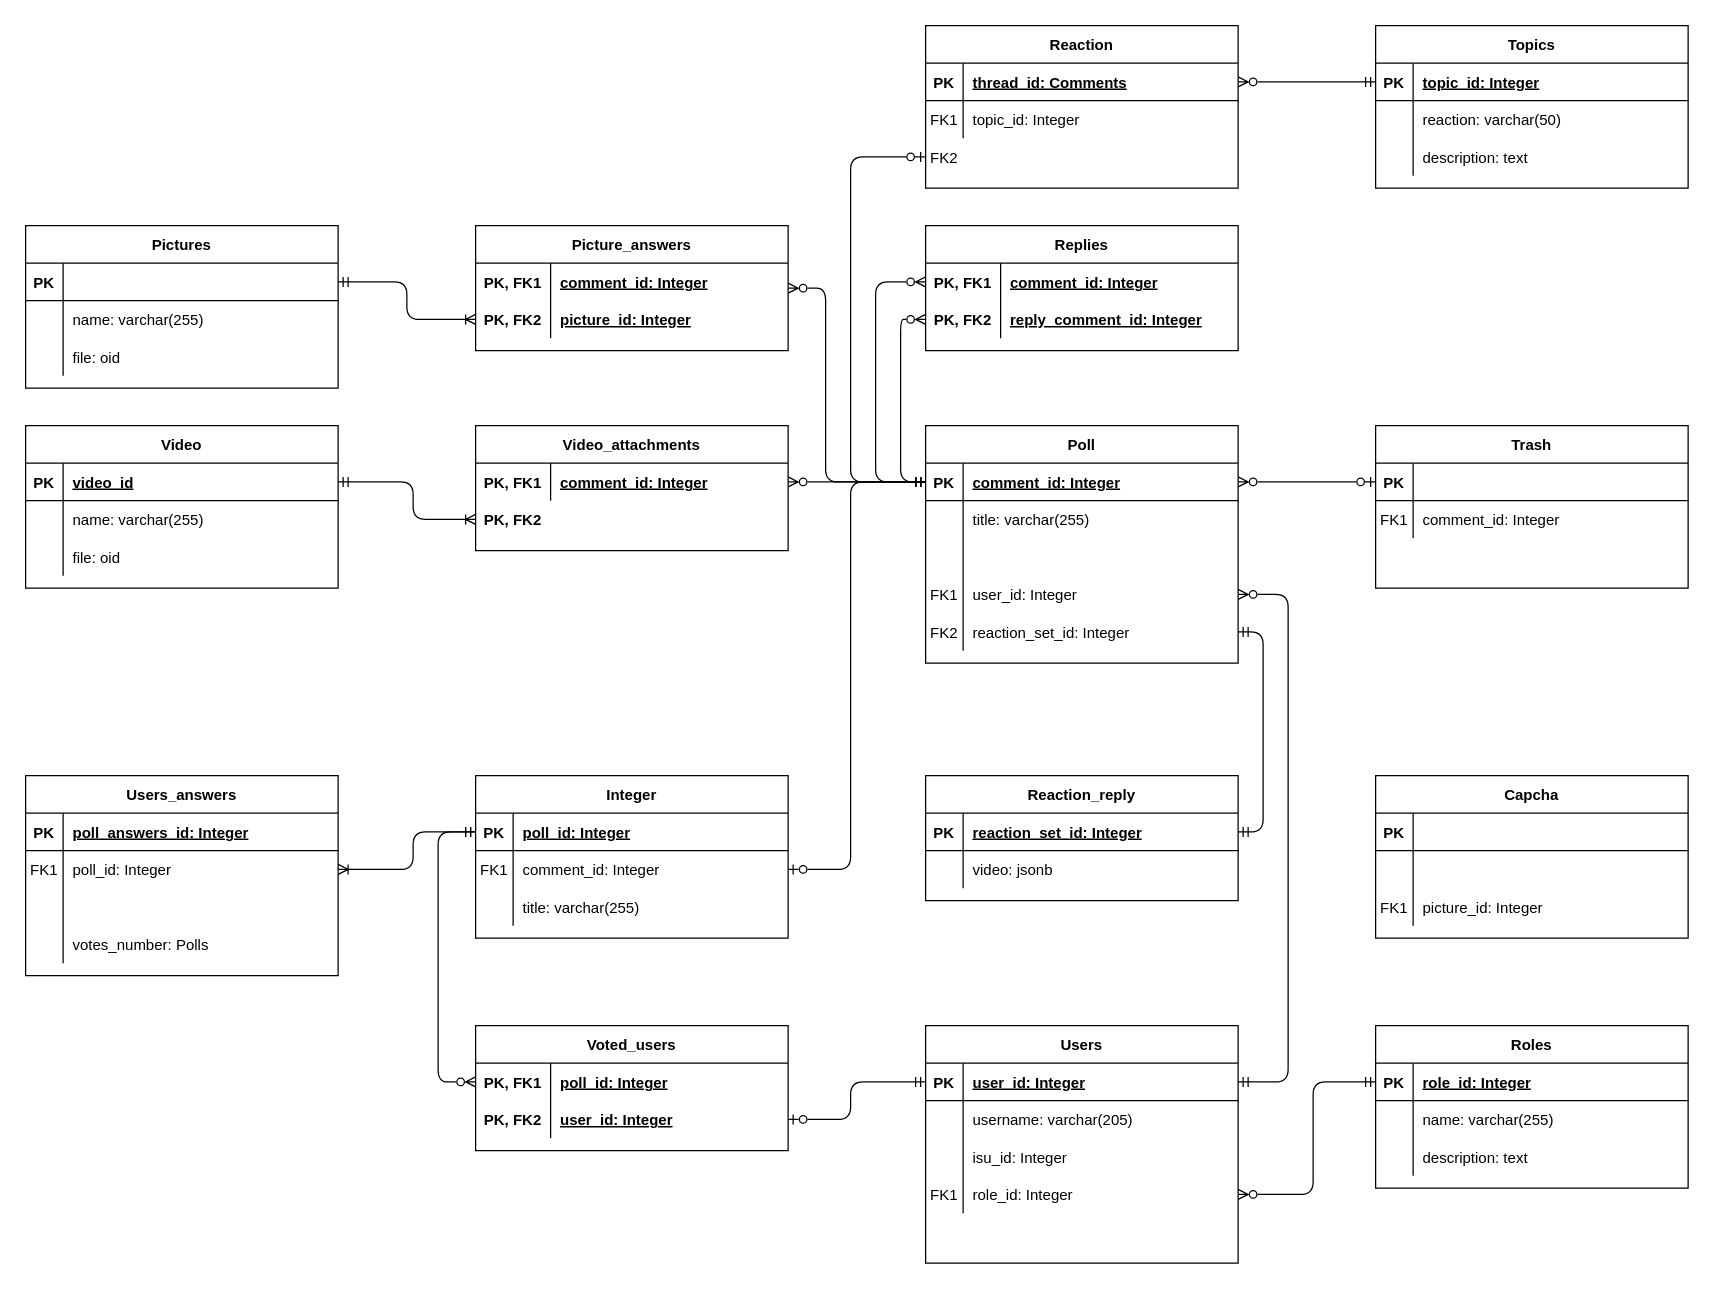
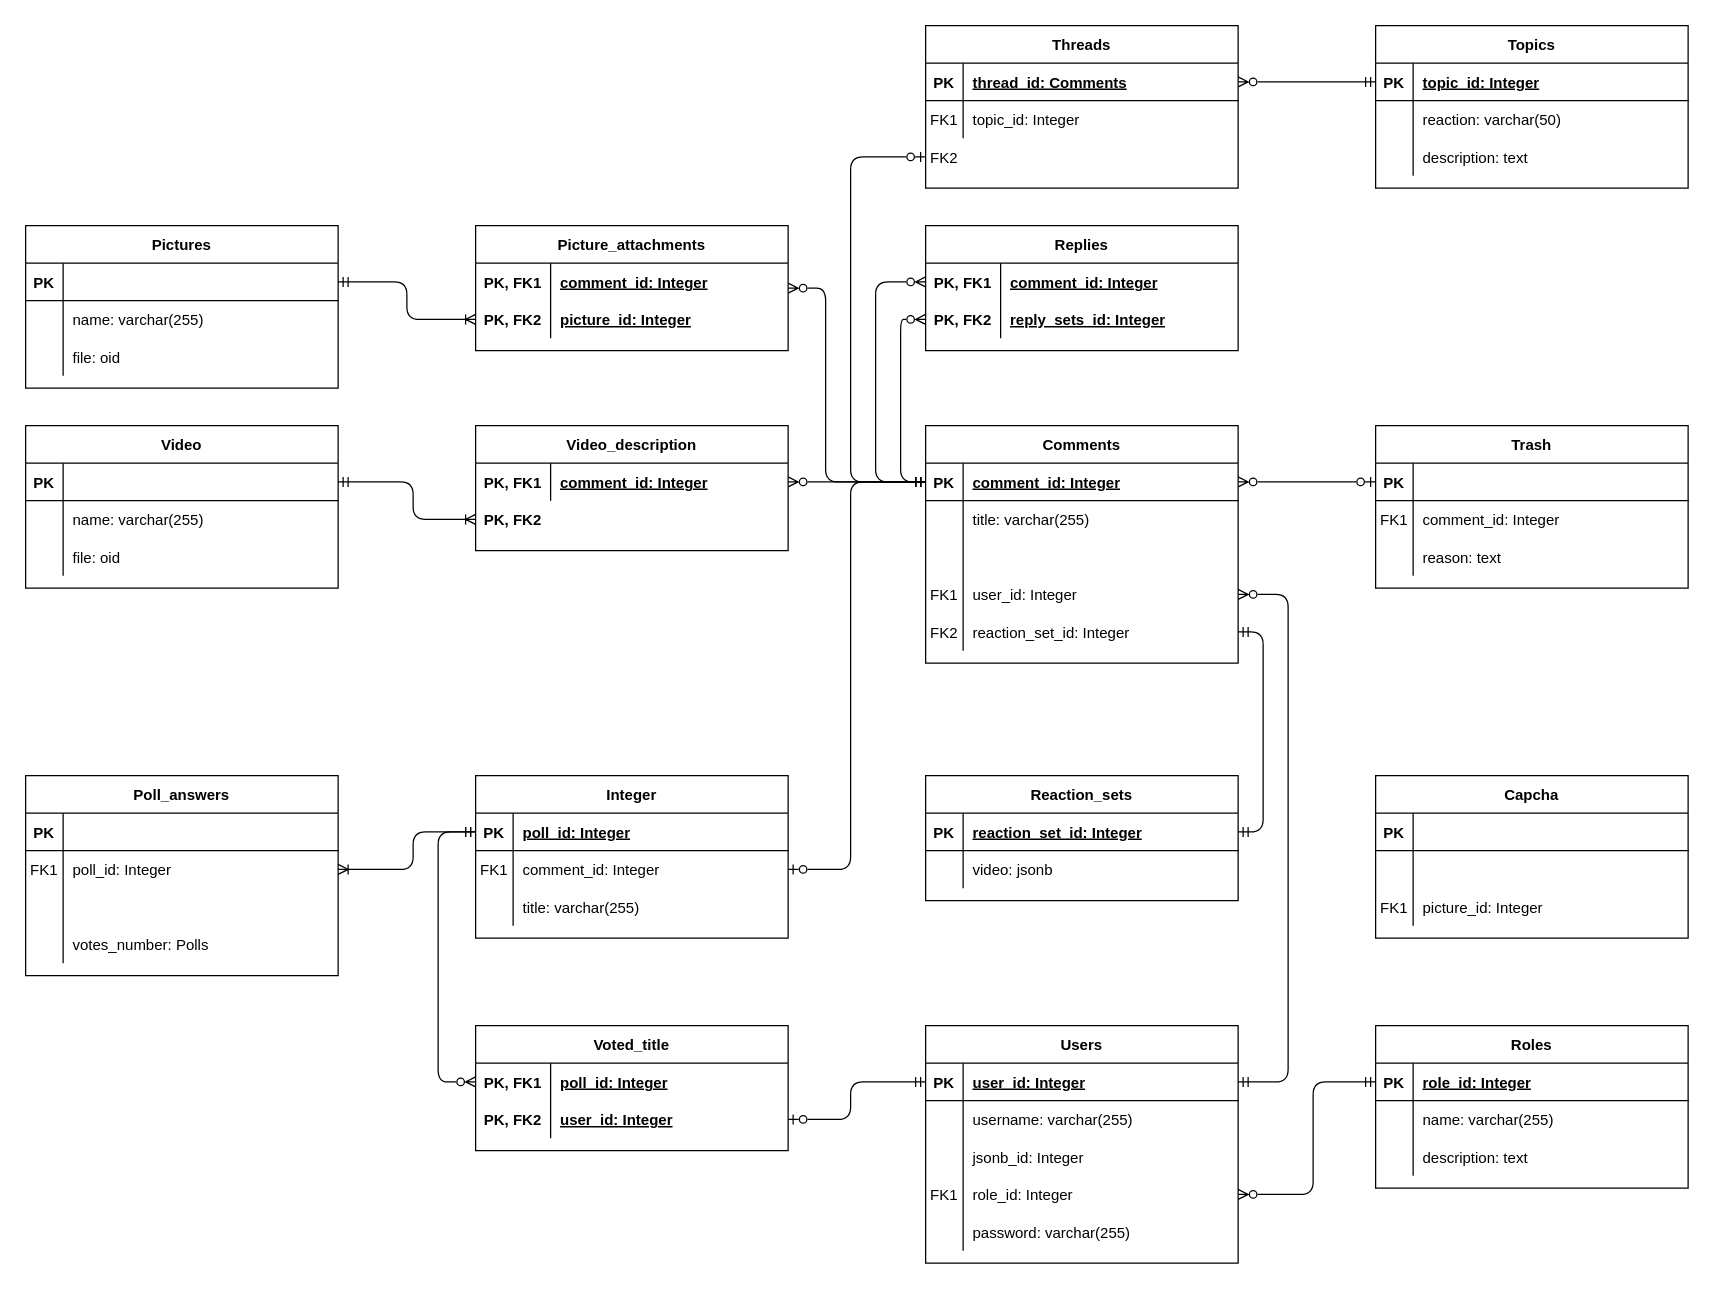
node "Reaction": label "Reaction" -> "Threads"
node "Picture_answers": label "Picture_answers" -> "Picture_attachments"
node "reply_comment_id: Integer": label "reply_comment_id: Integer" -> "reply_sets_id: Integer"
node "Video_attachments": label "Video_attachments" -> "Video_description"
node "Poll": label "Poll" -> "Comments"
node "video_id": removed
node "reason: text": added
node "Users_answers": label "Users_answers" -> "Poll_answers"
node "Reaction_reply": label "Reaction_reply" -> "Reaction_sets"
node "poll_answers_id: Integer": removed
node "Voted_users": label "Voted_users" -> "Voted_title"
node "username: varchar(205)": label "username: varchar(205)" -> "username: varchar(255)"
node "isu_id: Integer": label "isu_id: Integer" -> "jsonb_id: Integer"
node "password: varchar(255)": added
